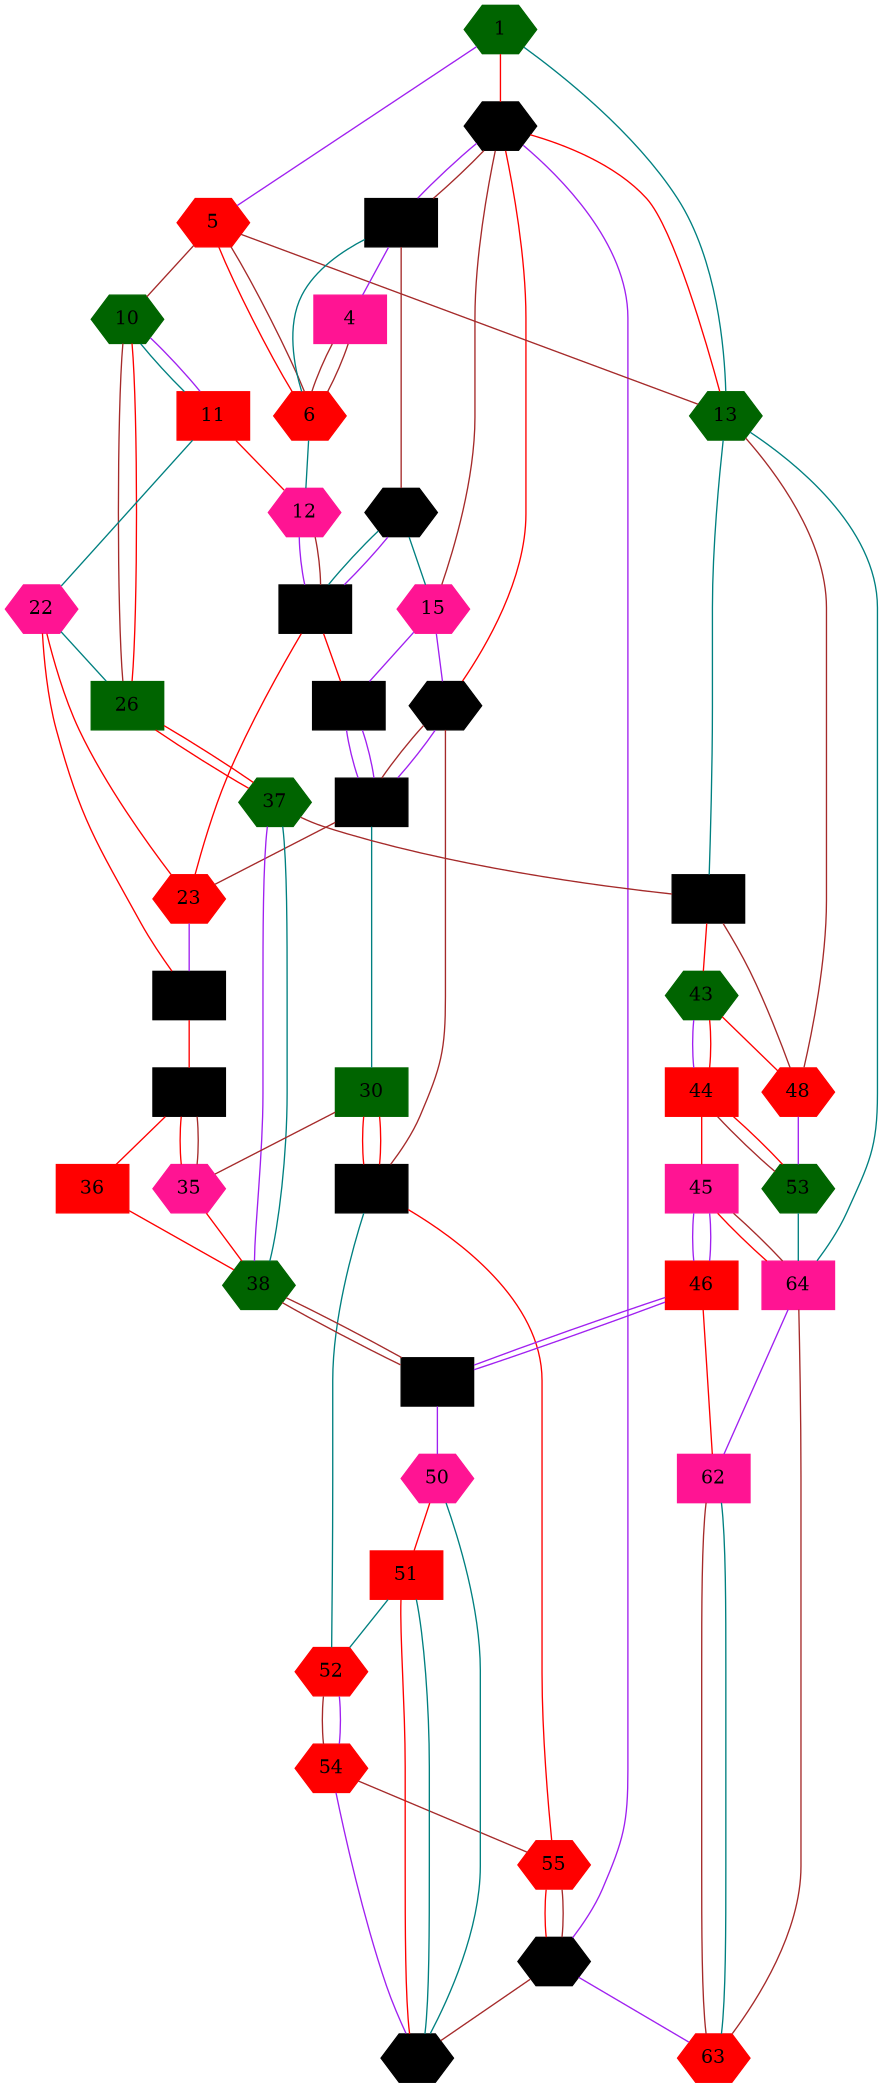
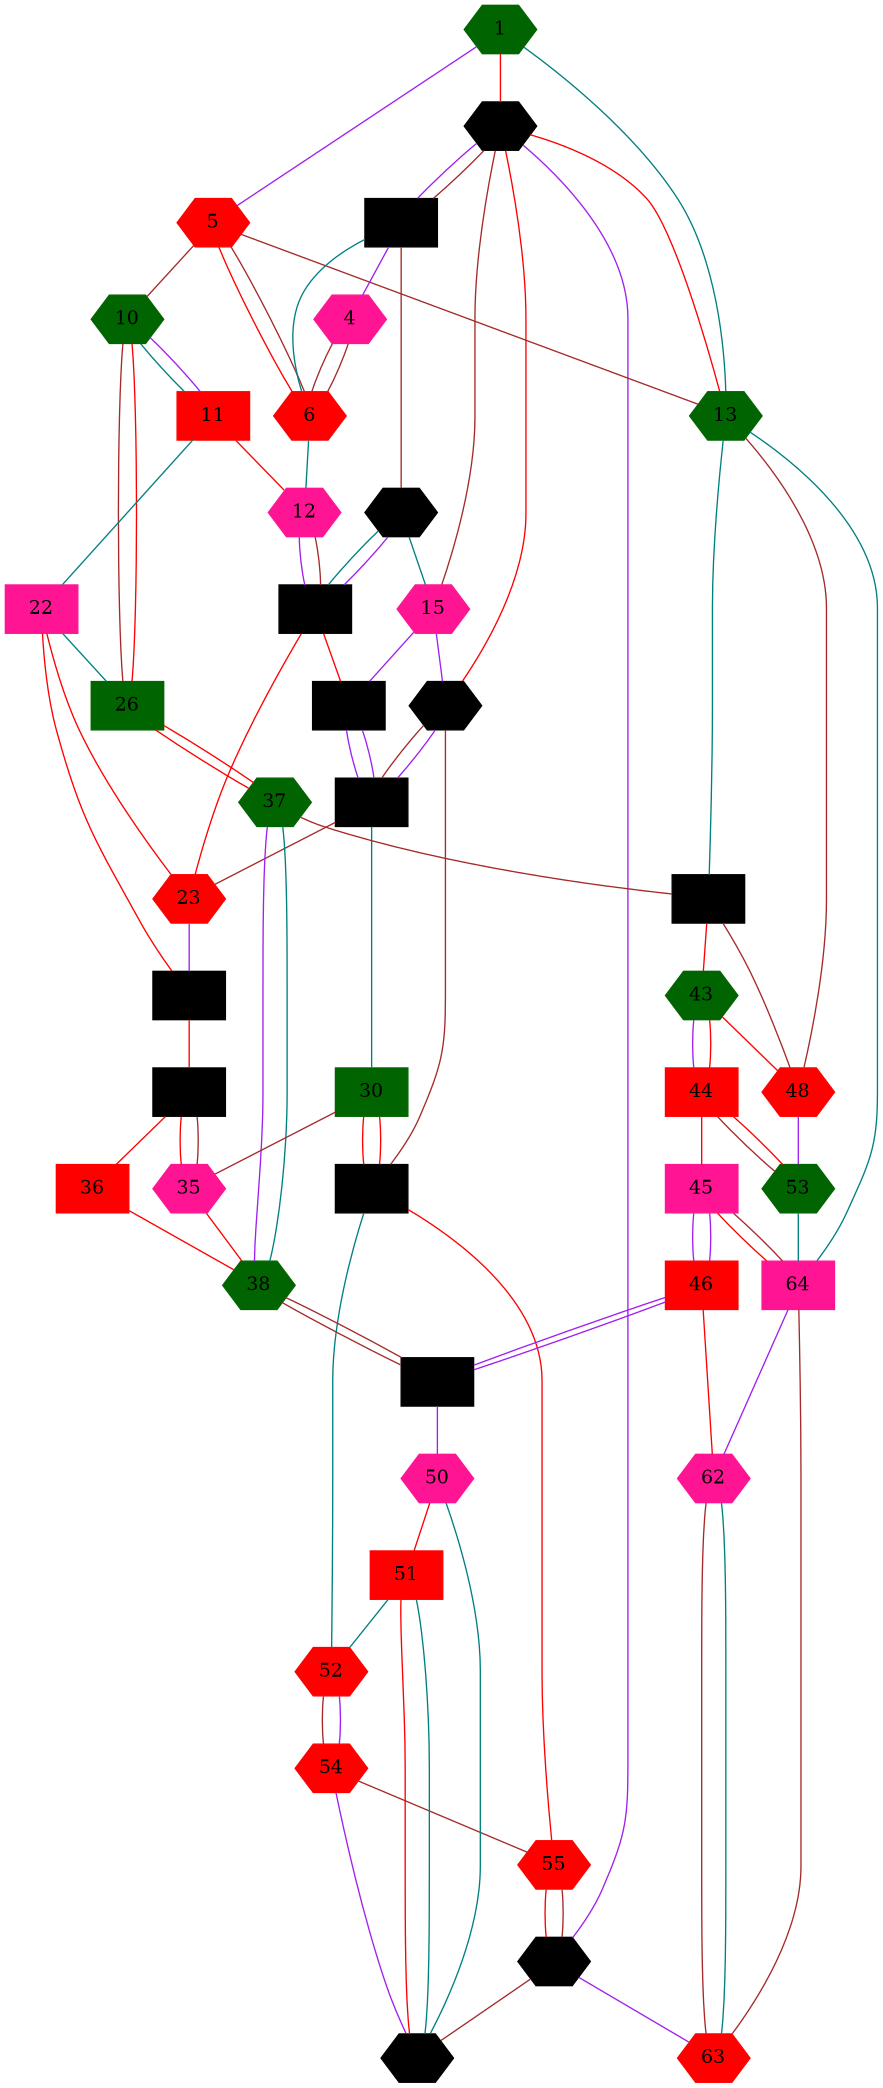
node "4": shape box -> hexagon
node "22": shape hexagon -> box
node "62": shape box -> hexagon
